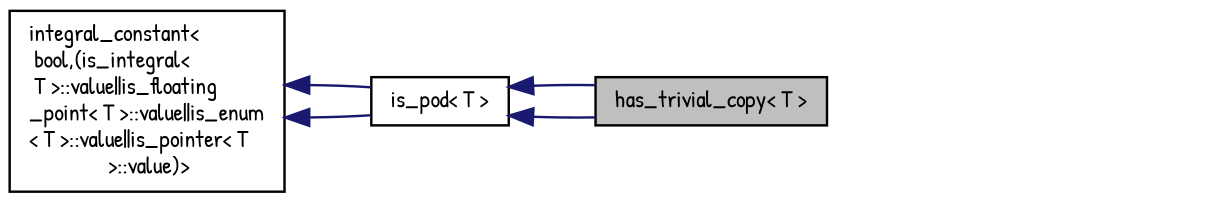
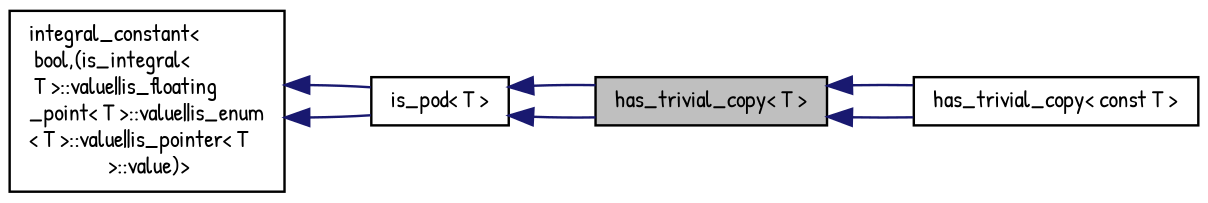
node "has_trivial_copy< const T >": added
